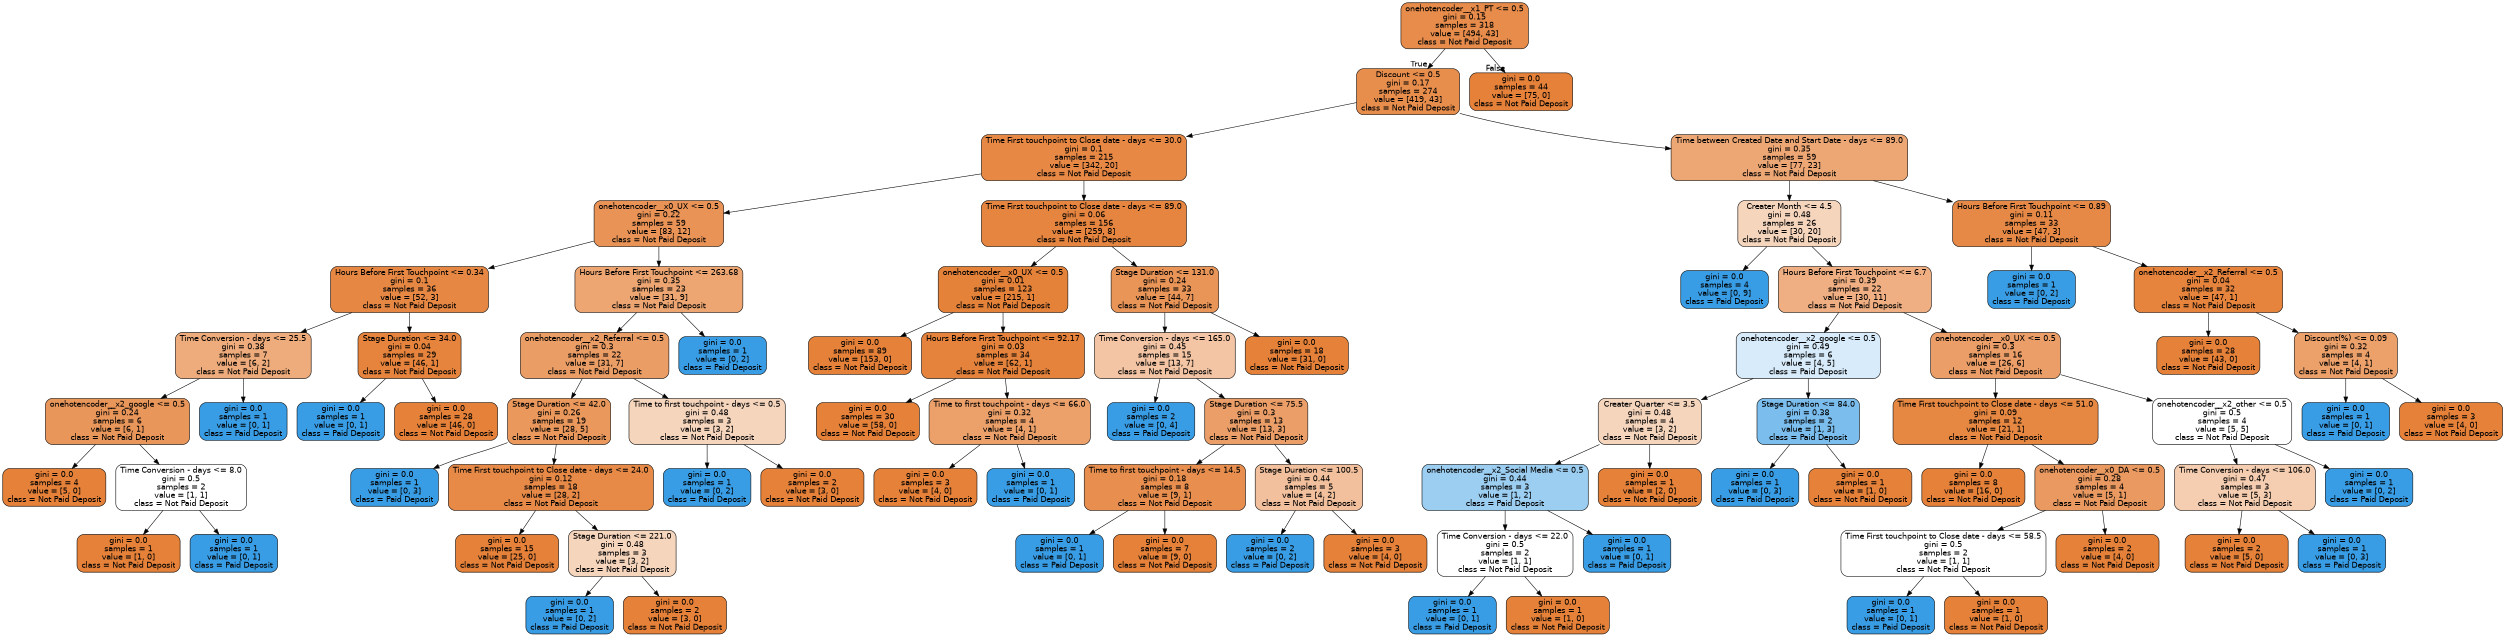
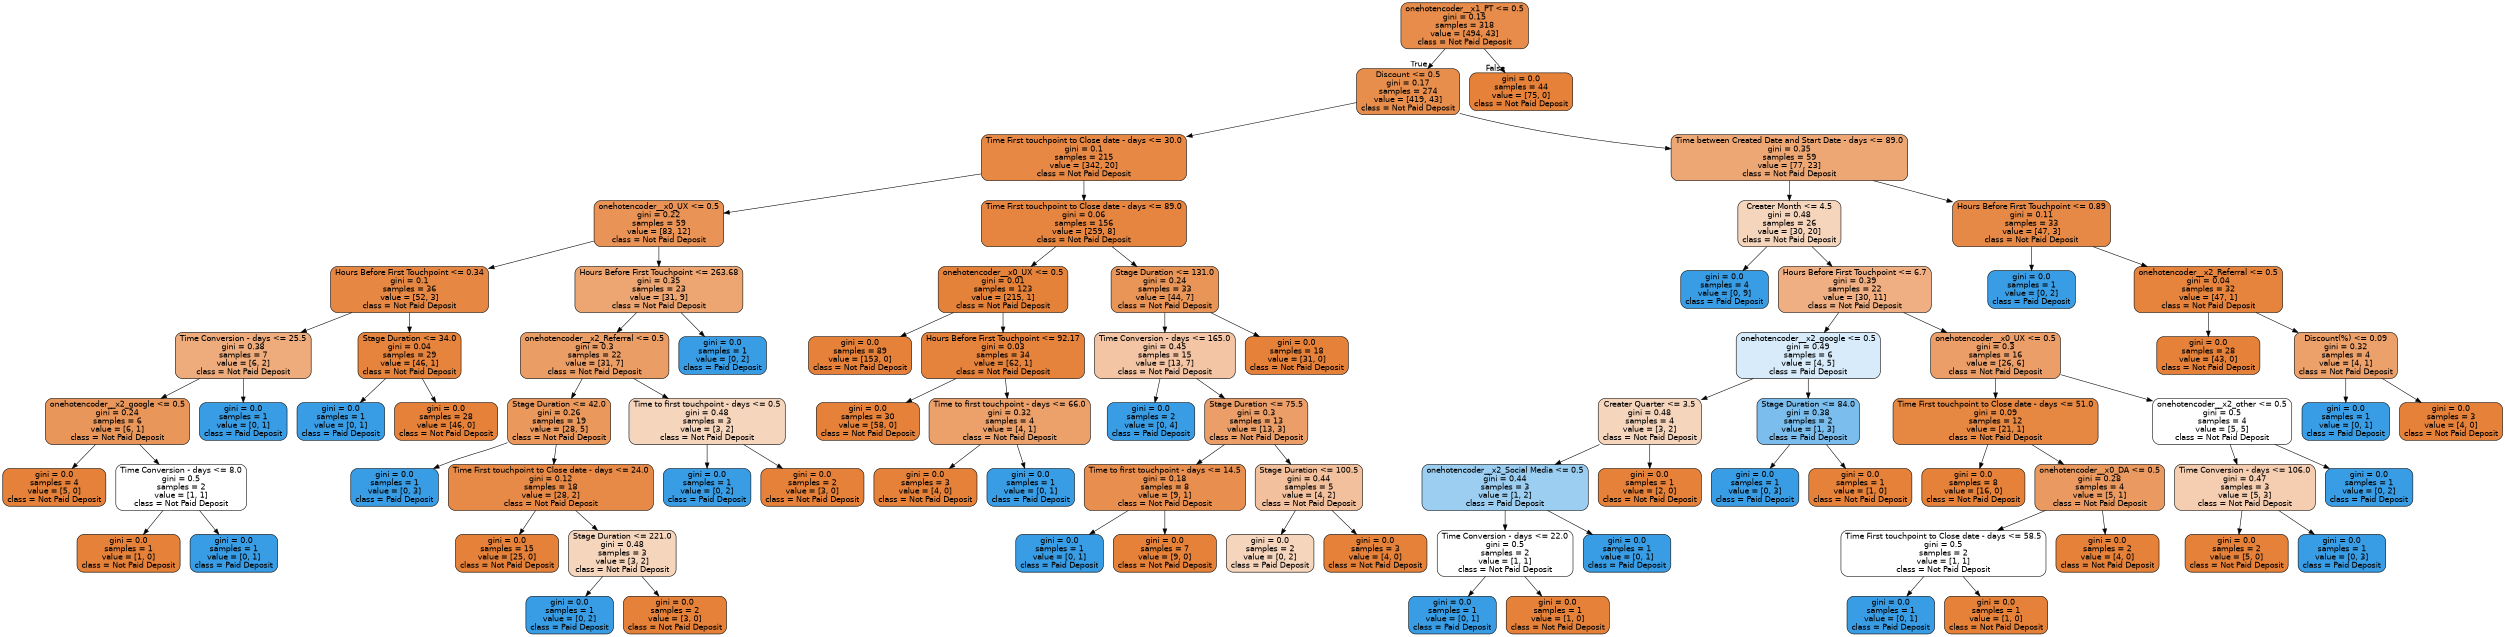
node "gini = 0.0 samples = 2 value = [0, 2] class = Paid Deposit": fillcolor #399de5 -> #f6d5bd
